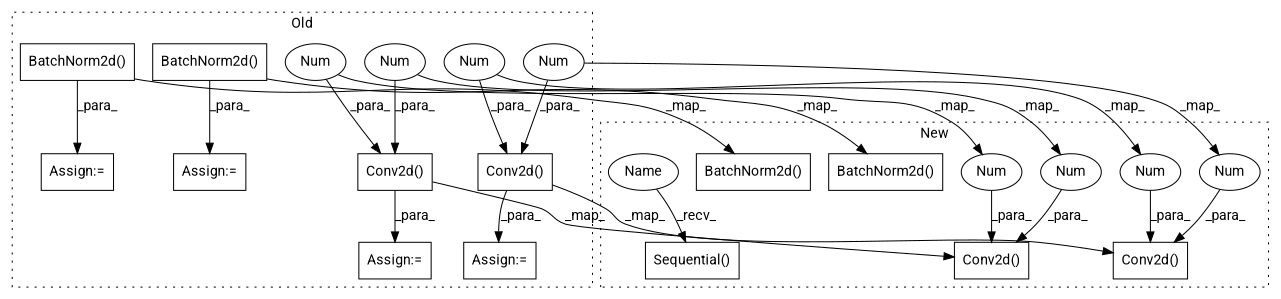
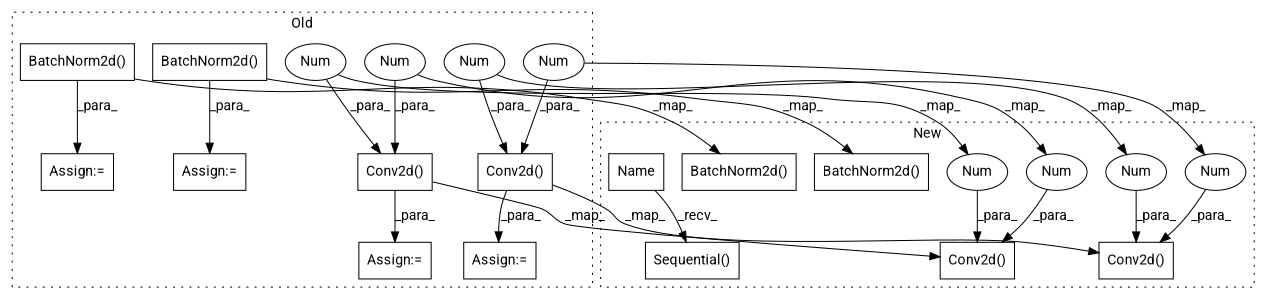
node "Name": shape ellipse -> box
